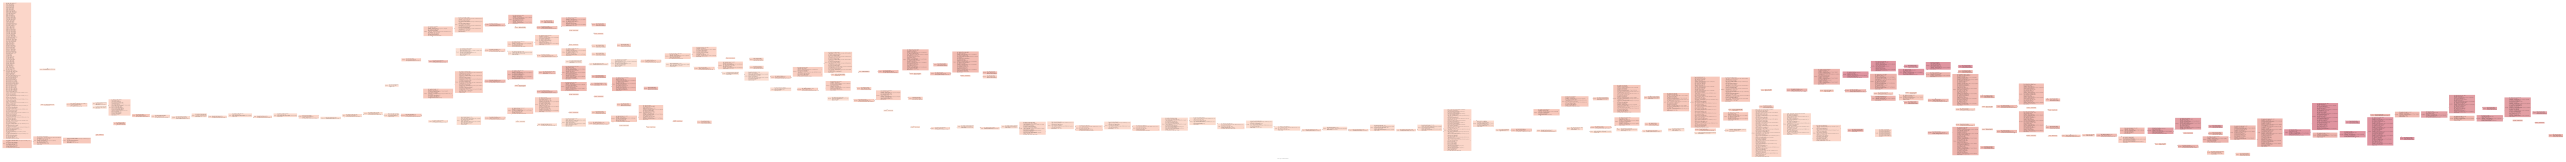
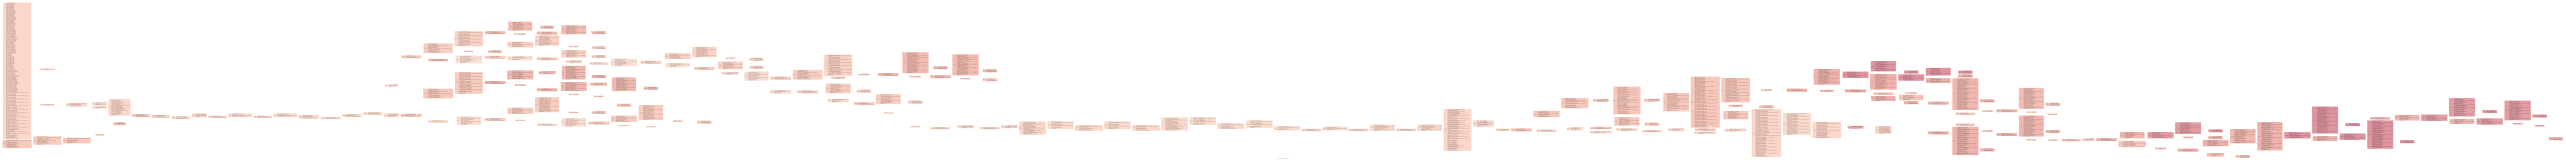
node "for.end112:": removed
